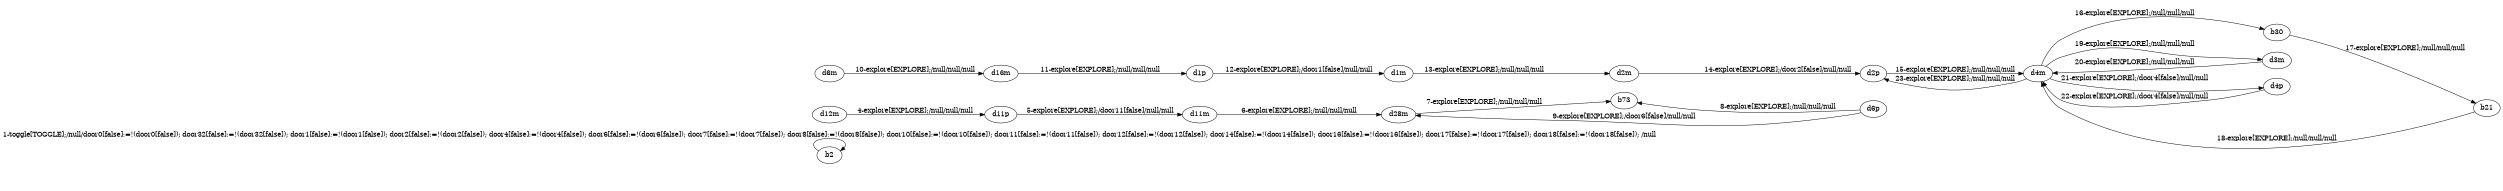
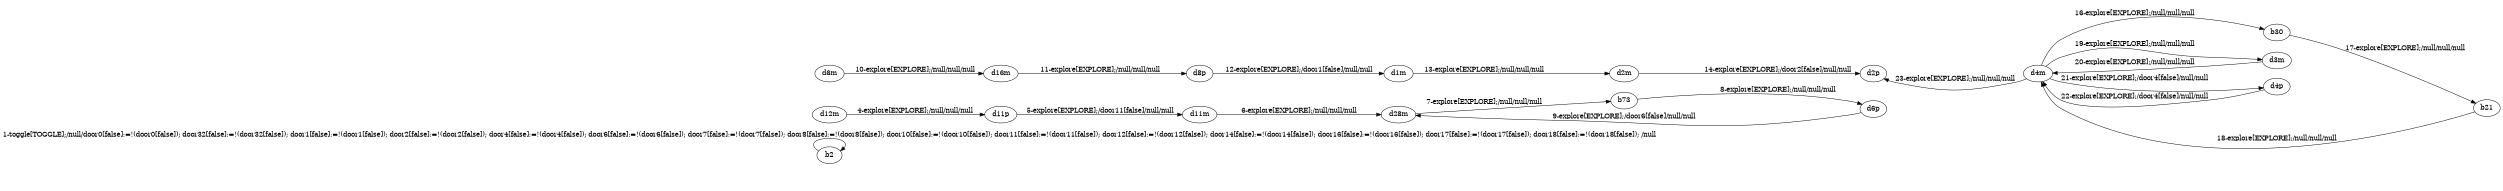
node "d1p": label "d1p" -> "d8p"
edge "d2p" -> "d4m": removed, label "15-explore[EXPLORE];/null/null/null"
edge "d6p" -> "b73": reversed
